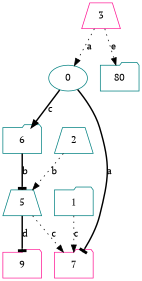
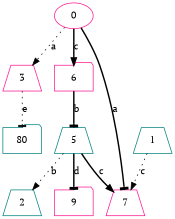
edge "3" -> "80": arrowhead normal -> tee
edge "3" -> "0": reversed
node "0": color teal -> deeppink
node "6": color teal -> deeppink
edge "2" -> "5": reversed
node "1": shape folder -> trapezium
edge "5" -> "7": style dotted -> bold
node "7": shape folder -> trapezium
